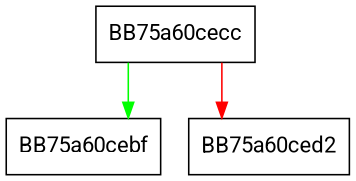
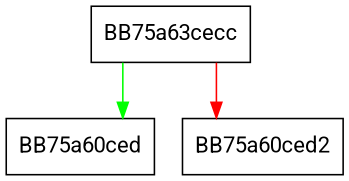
node "BB75a60cecc": label "BB75a60cecc" -> "BB75a63cecc"
node "BB75a60cebf": label "BB75a60cebf" -> "BB75a60ced"
